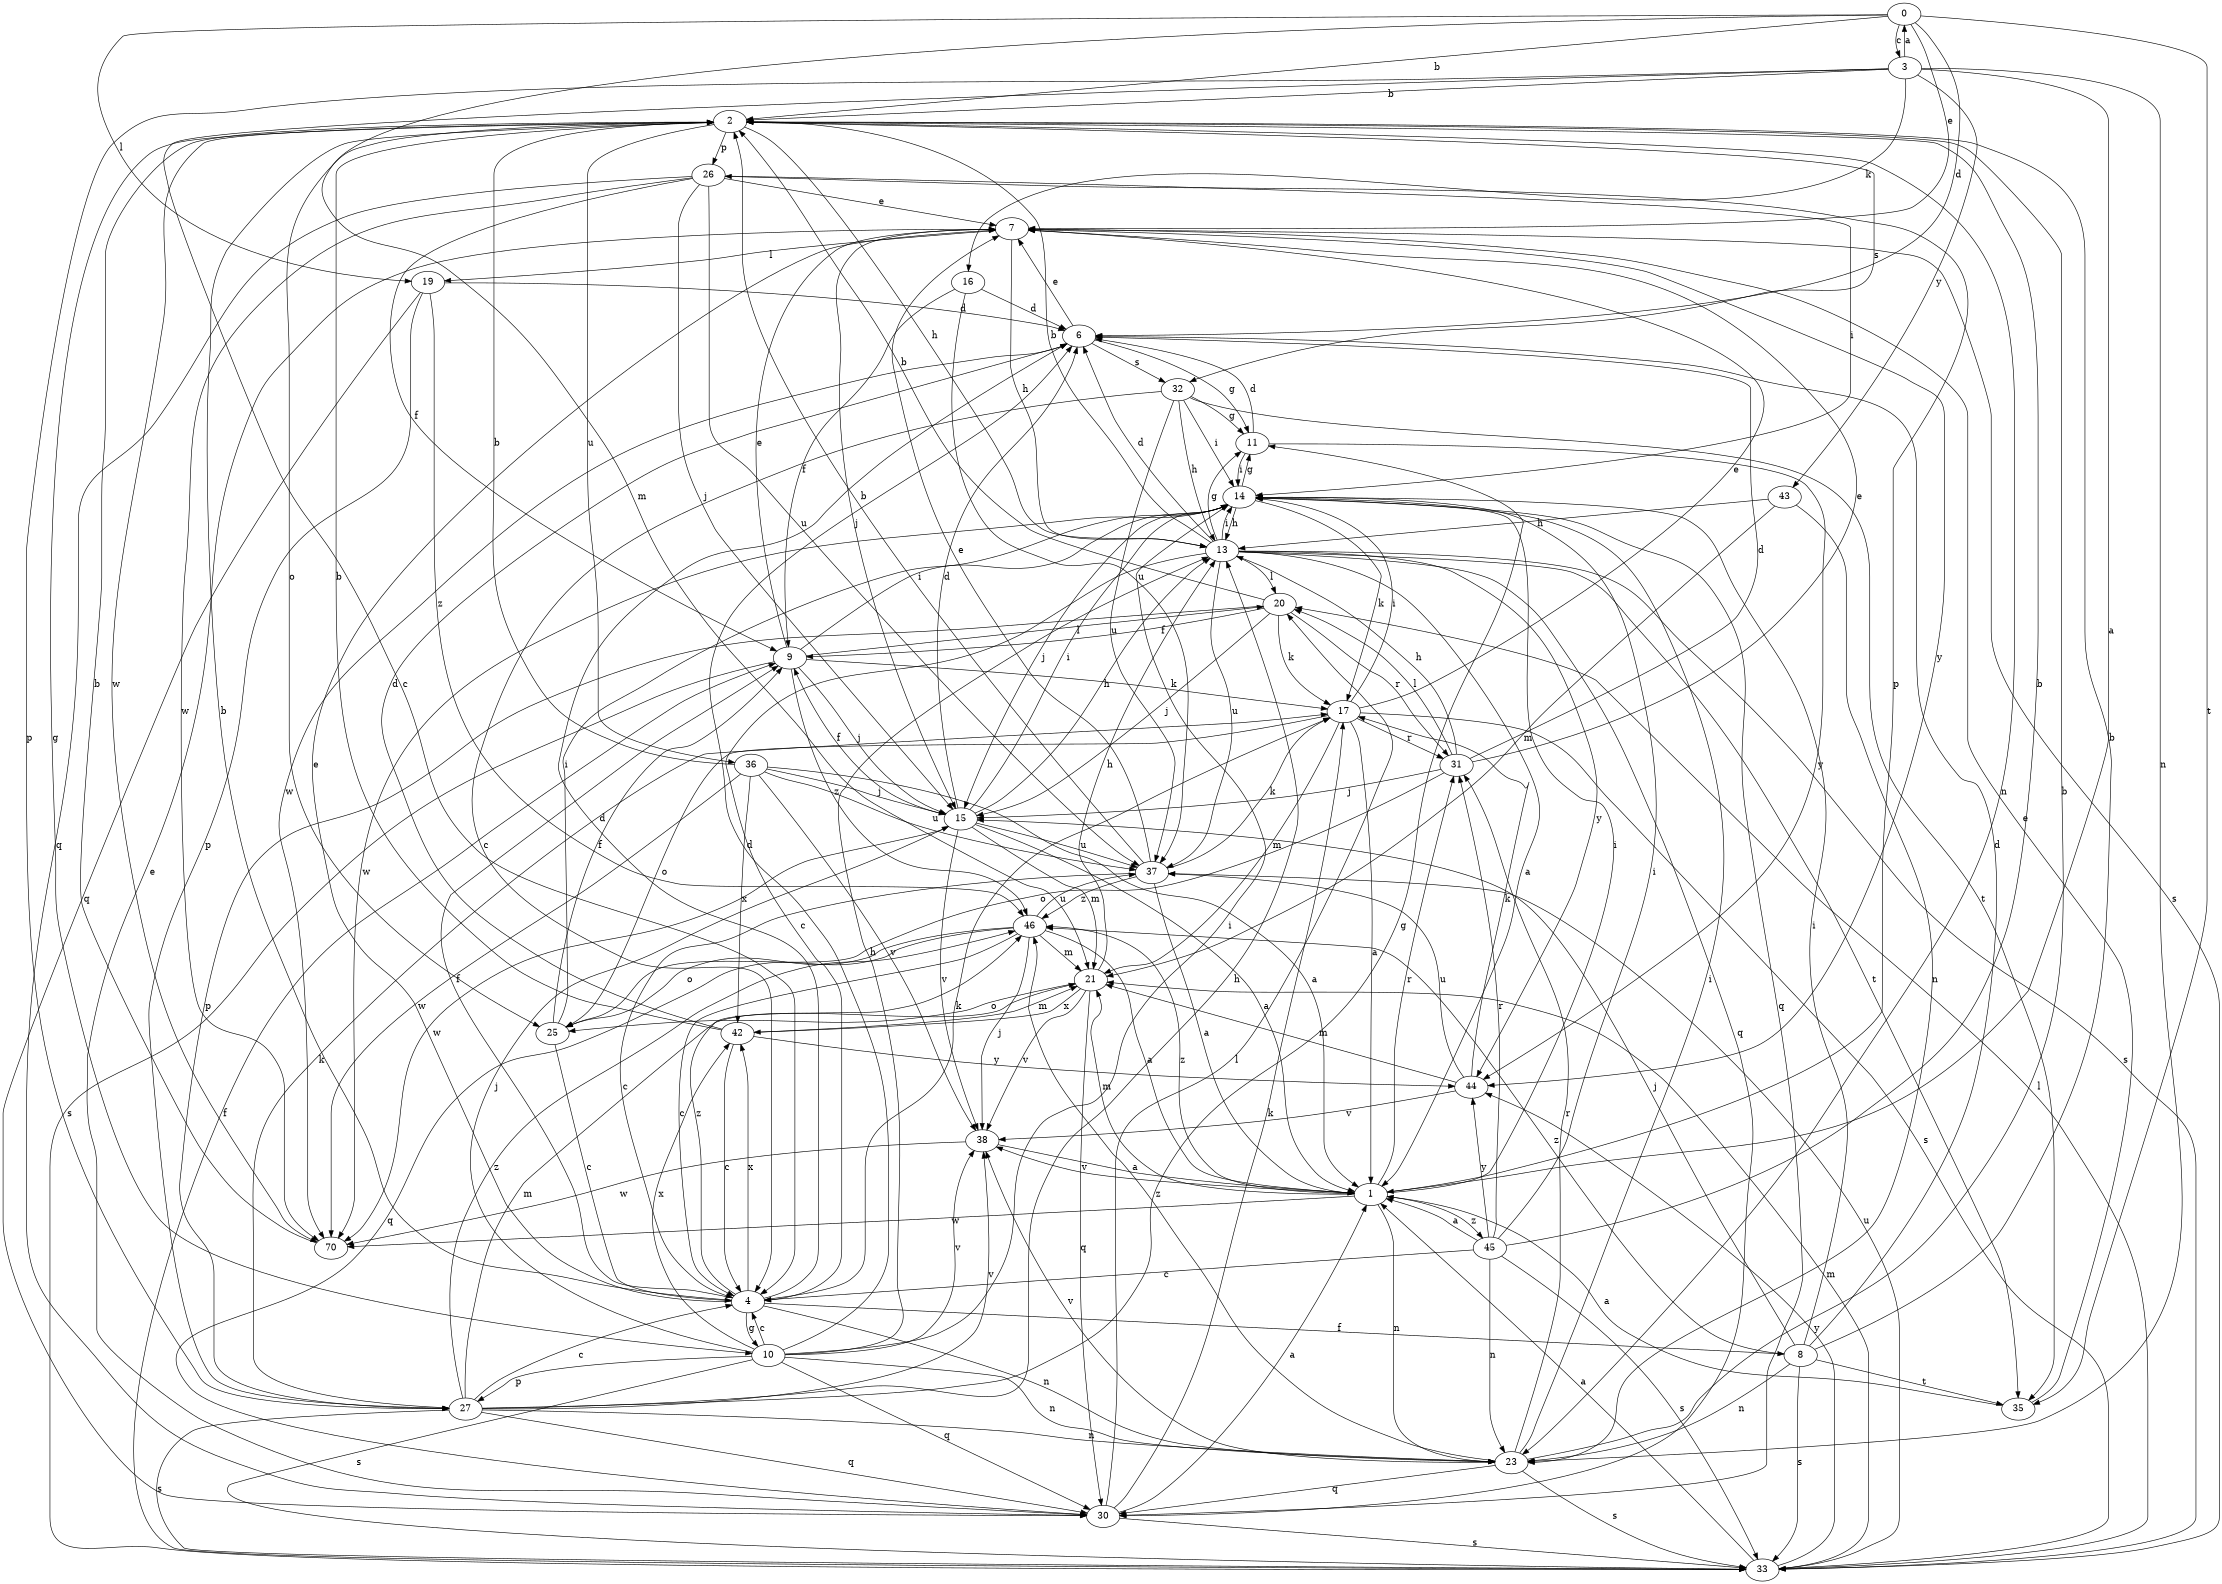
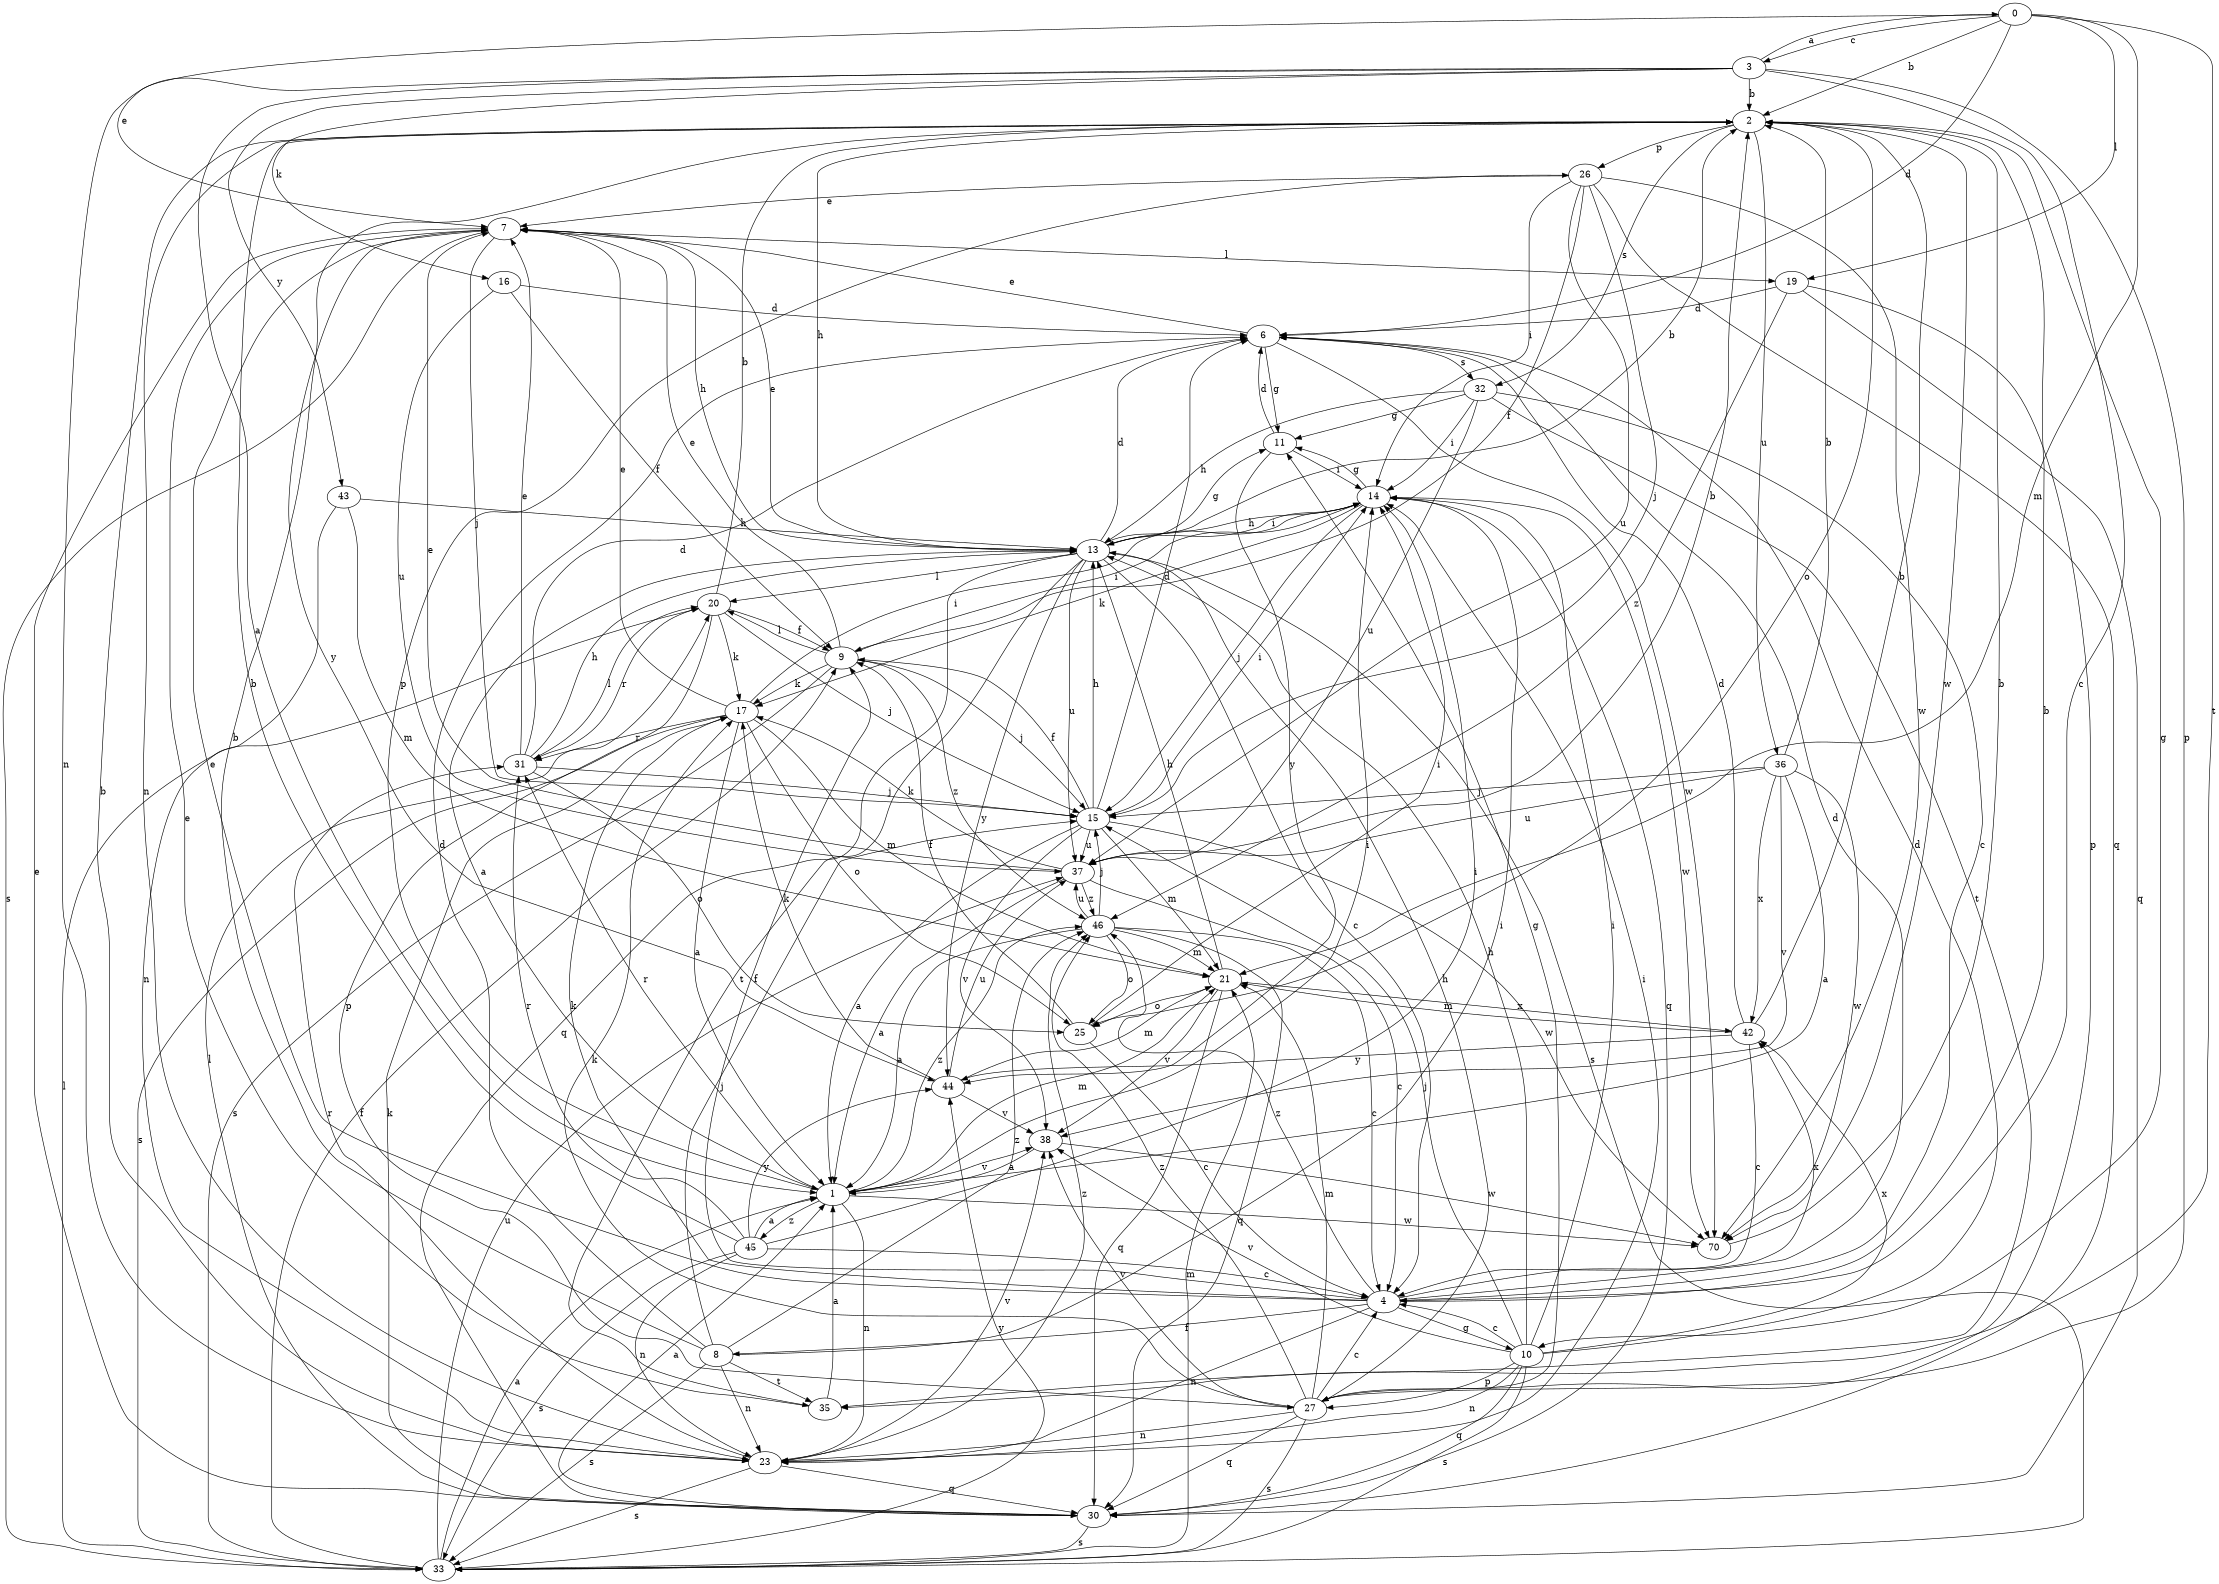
edge "13" -> "7": added, label "e"
edge "46" -> "38": now "46" -> "15"
